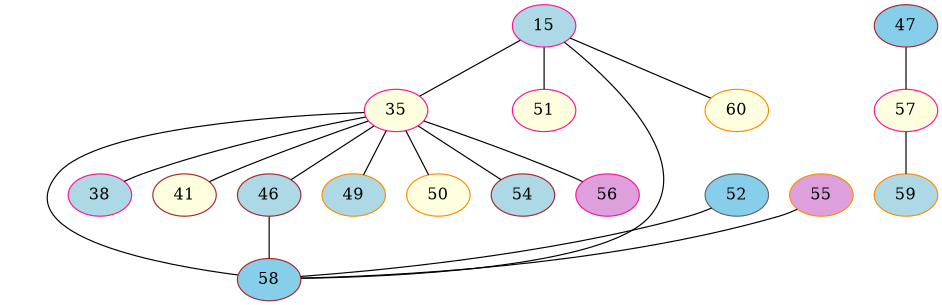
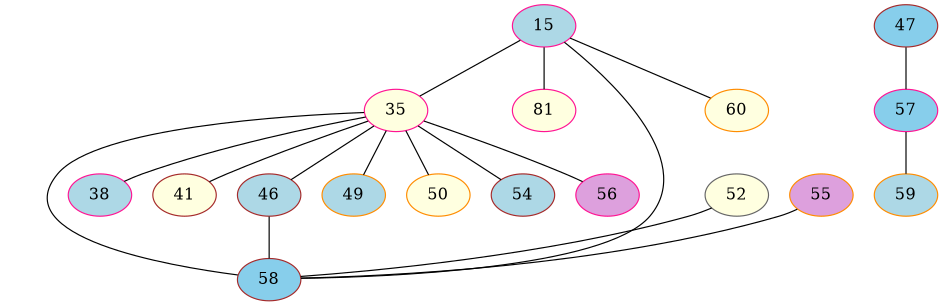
node "51": label "51" -> "81"
node "57": fillcolor lightyellow -> skyblue
node "52": fillcolor skyblue -> lightyellow
